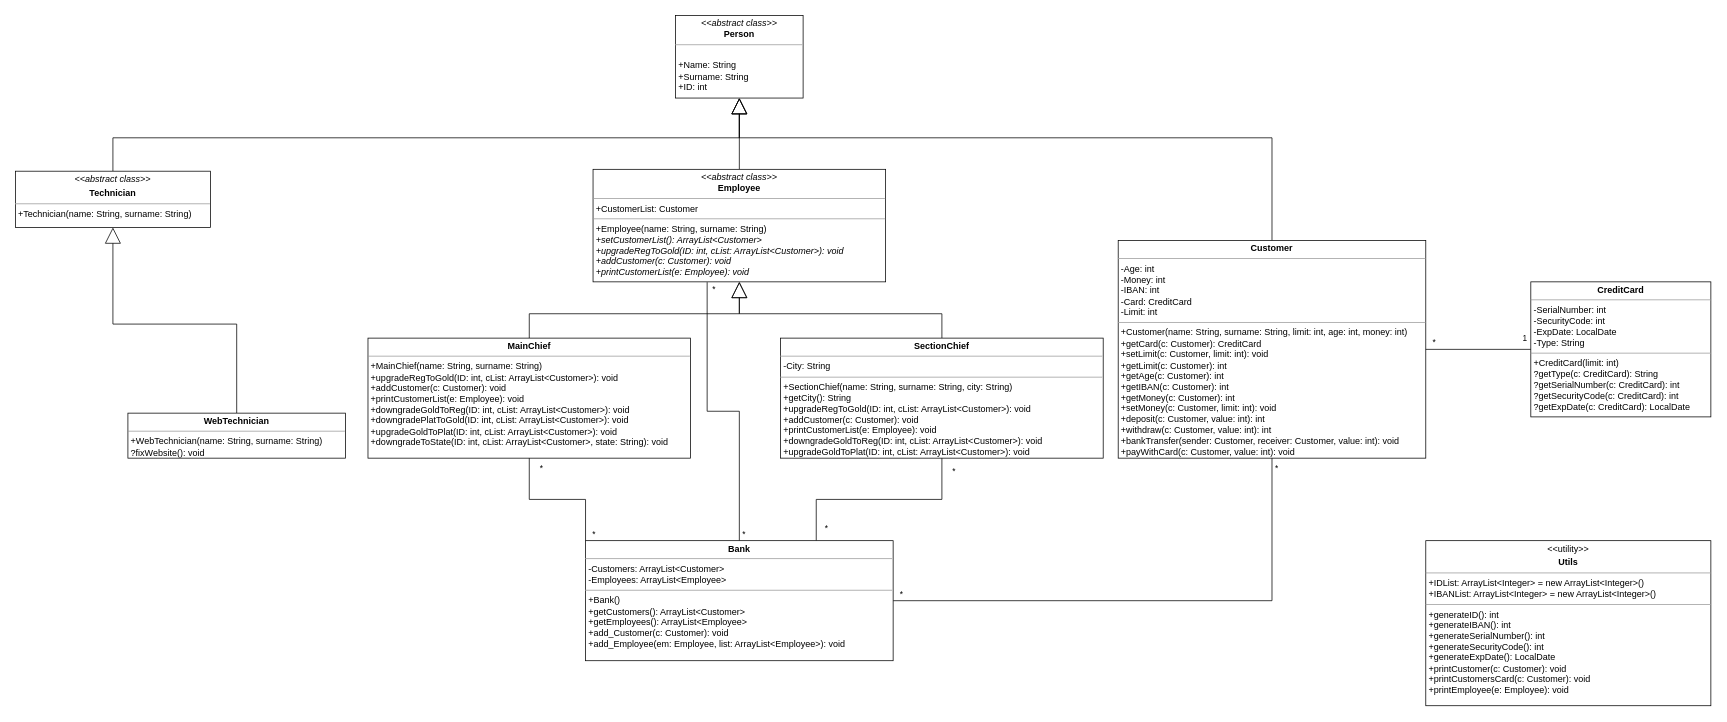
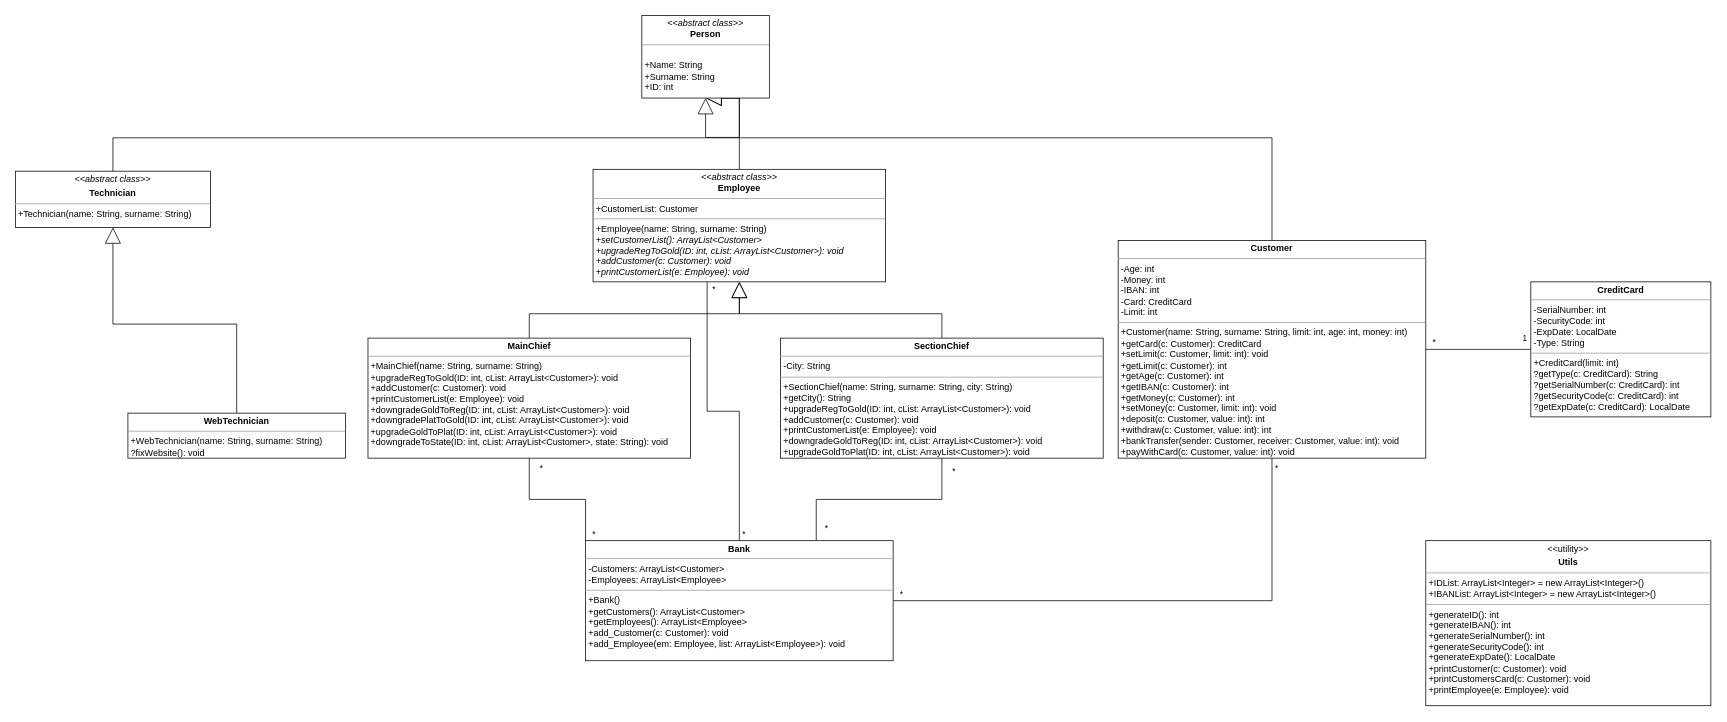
node "<<abstract class>> Person +Name: String +Surname: String +ID: int": moved (739, 57) -> (705, 57)
